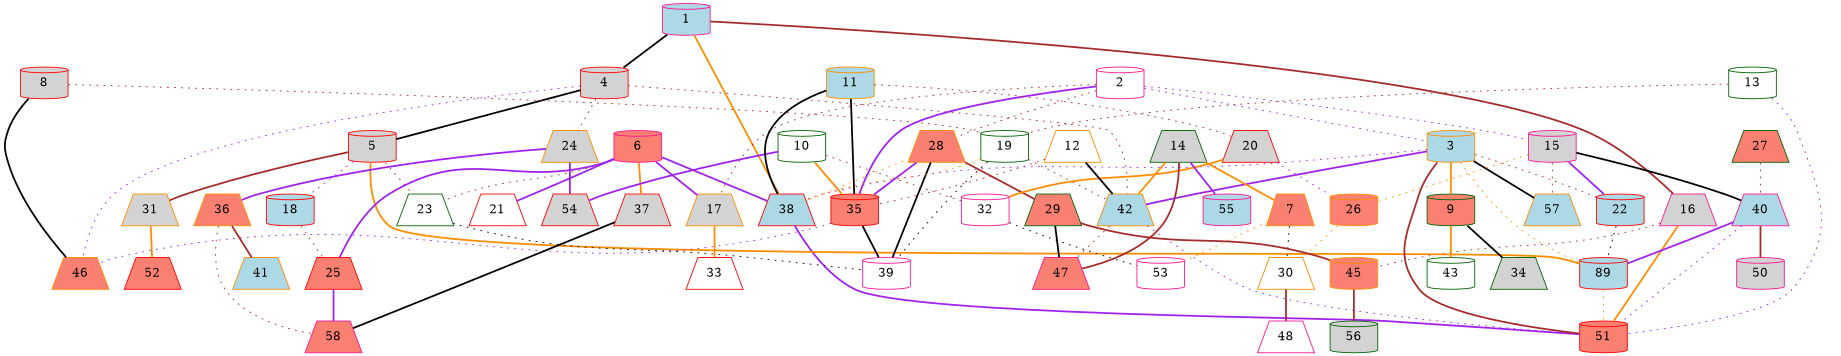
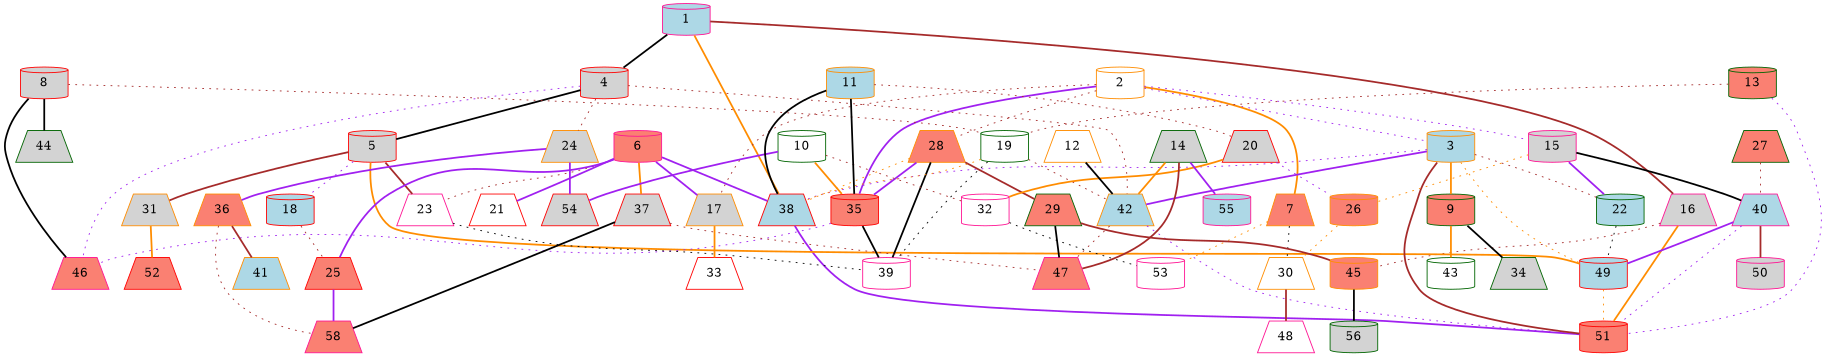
node "2": color deeppink -> darkorange
node "13": fillcolor white -> salmon
node "44": added
edge "5" -- "23": style dotted -> bold
edge "14" -- "7": now "2" -- "7"
edge "12" -- "35": removed
node "23": color darkgreen -> deeppink
node "57": removed
node "22": color red -> darkgreen
edge "37" -- "47": added
node "46": color darkorange -> deeppink
node "89": label "89" -> "49"
edge "45" -- "56": color brown -> black
